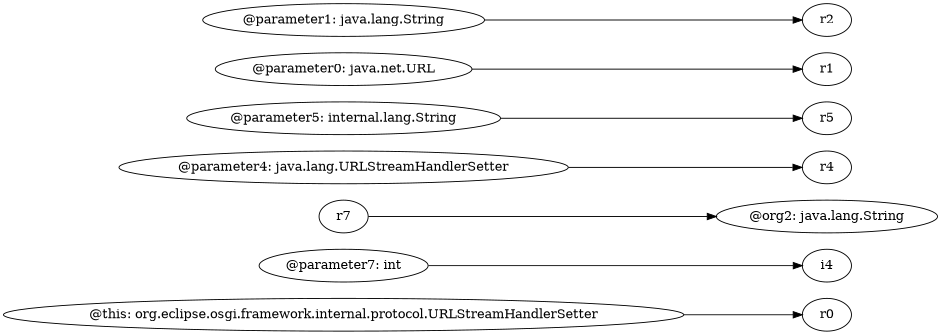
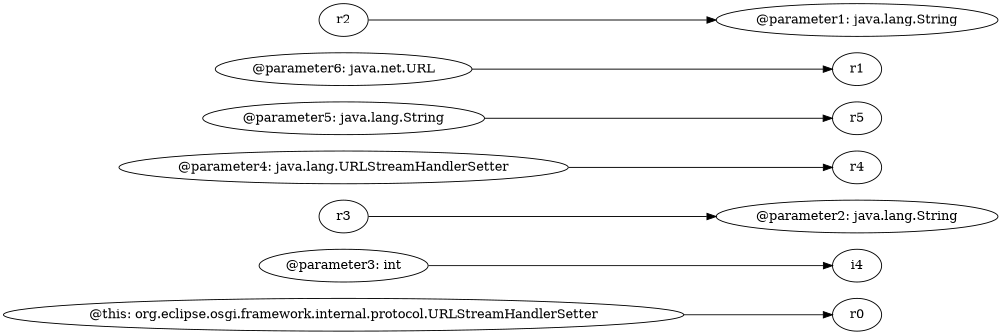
edge "@parameter1: java.lang.String" -> "r2": reversed
node "@parameter0: java.net.URL": label "@parameter0: java.net.URL" -> "@parameter6: java.net.URL"
node "@parameter5: internal.lang.String": label "@parameter5: internal.lang.String" -> "@parameter5: java.lang.String"
node "r7": label "r7" -> "r3"
node "@org2: java.lang.String": label "@org2: java.lang.String" -> "@parameter2: java.lang.String"
node "@parameter7: int": label "@parameter7: int" -> "@parameter3: int"
